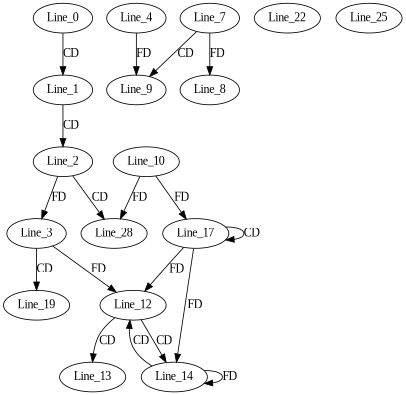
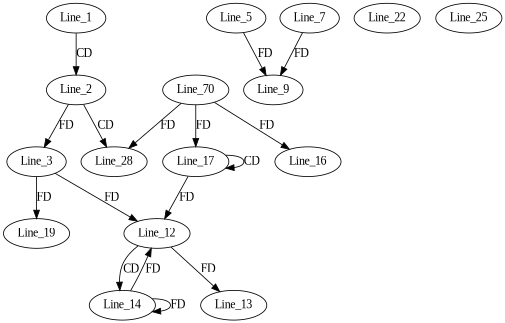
node "Line_0": removed
node "Line_4": label "Line_4" -> "Line_5"
edge "Line_7" -> "Line_9": label "CD" -> "FD"
node "Line_8": removed
node "Line_10": label "Line_10" -> "Line_70"
node "Line_16": added
edge "Line_3" -> "Line_19": label "CD" -> "FD"
edge "Line_17" -> "Line_14": removed, label "FD"
edge "Line_12" -> "Line_13": label "CD" -> "FD"
edge "Line_14" -> "Line_12": label "CD" -> "FD"
